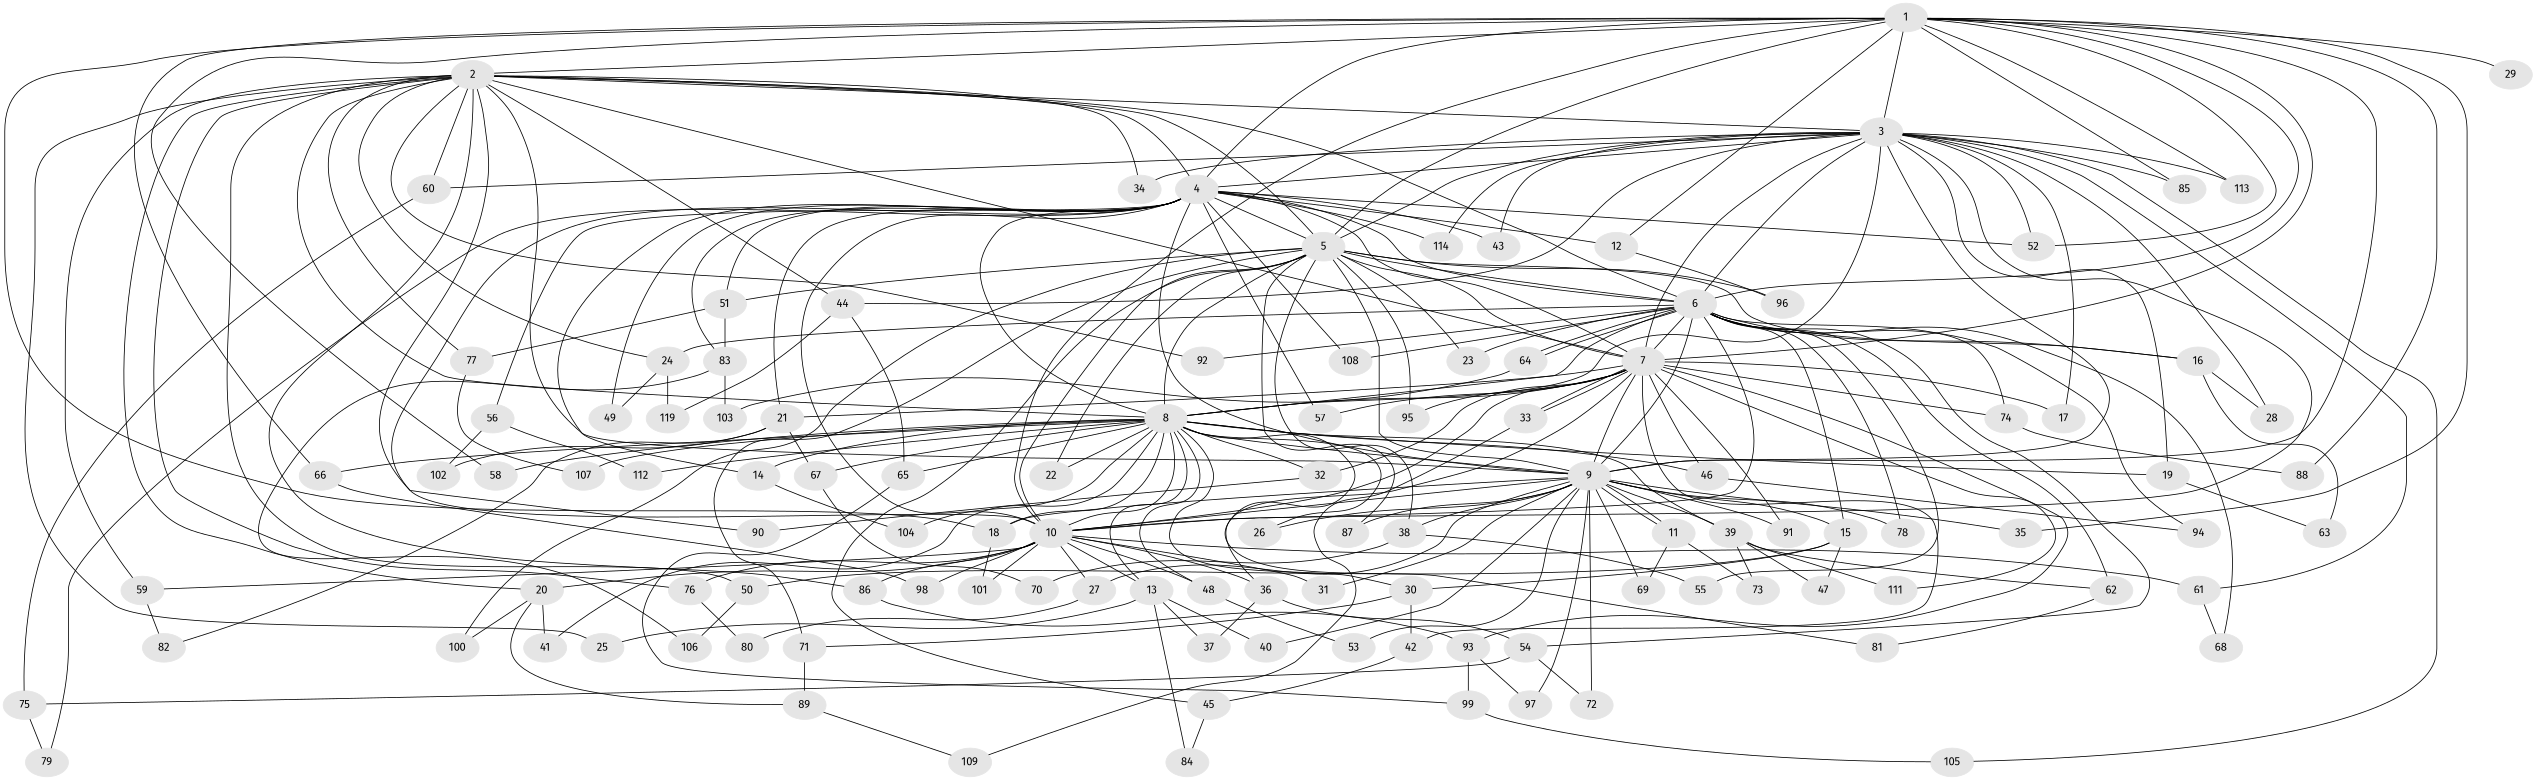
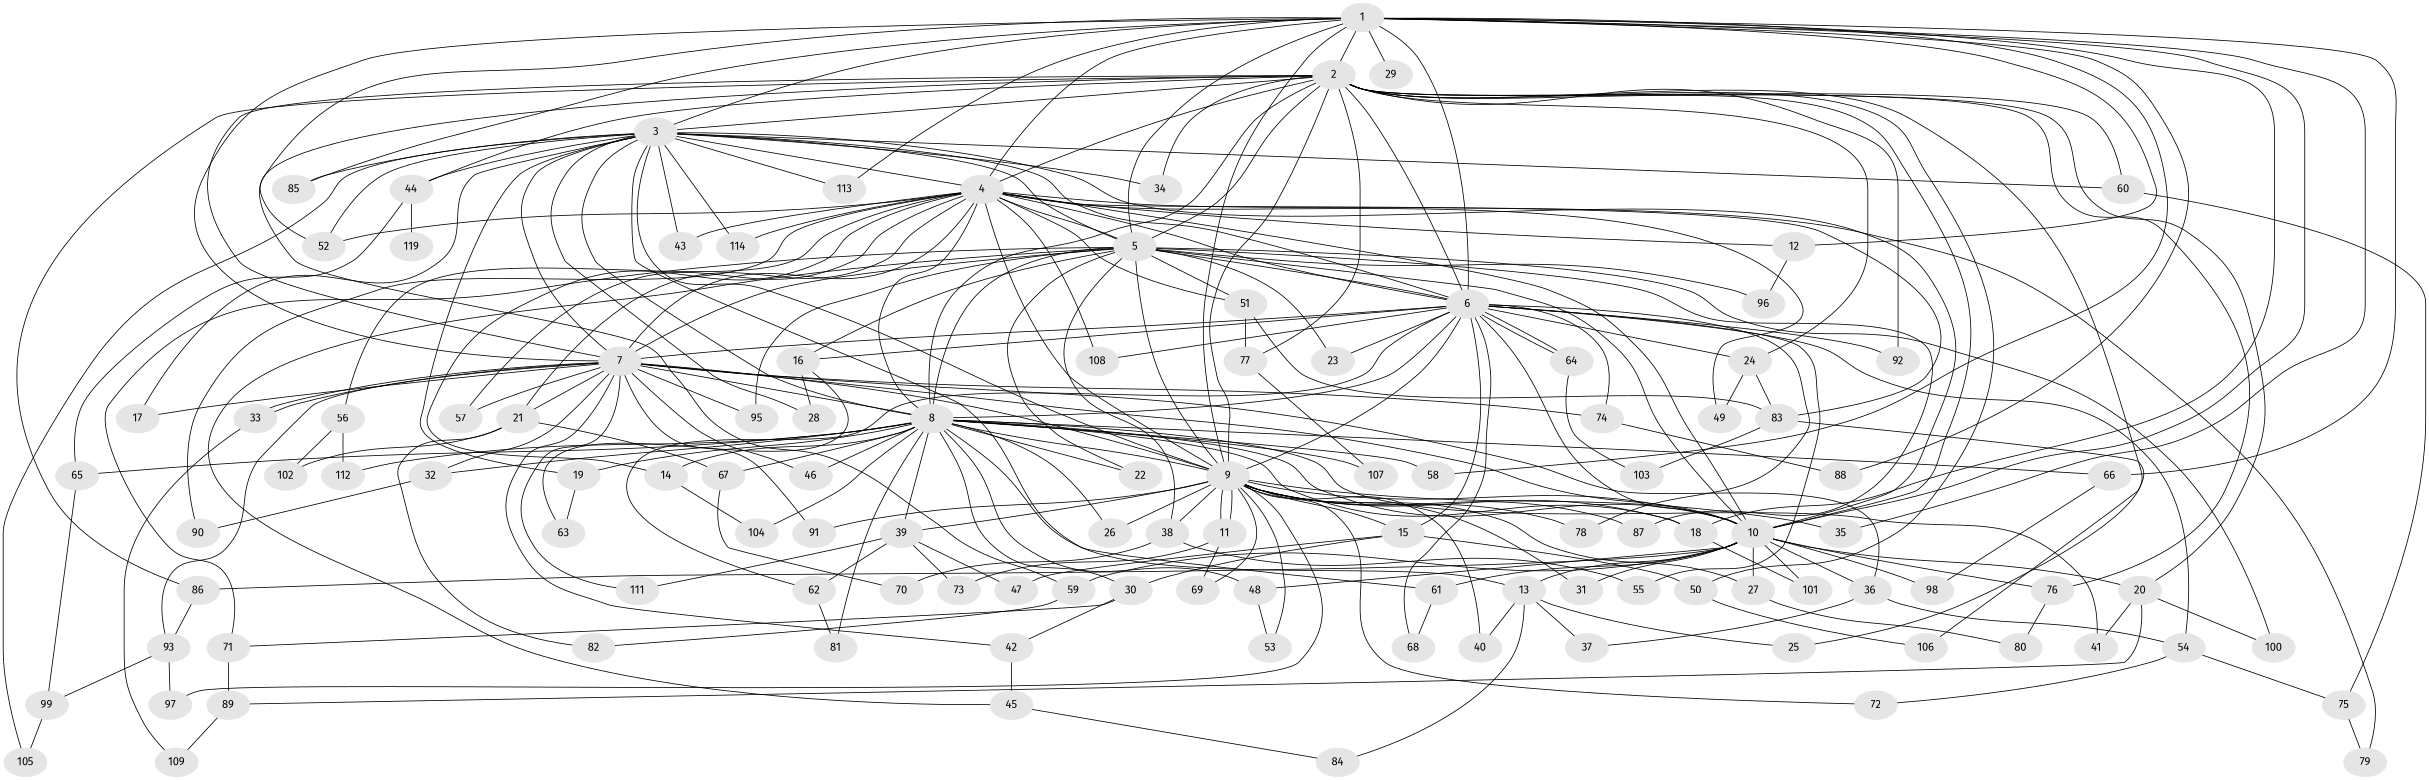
edge "24" -- "119": now "24" -- "83"
node "94": removed
